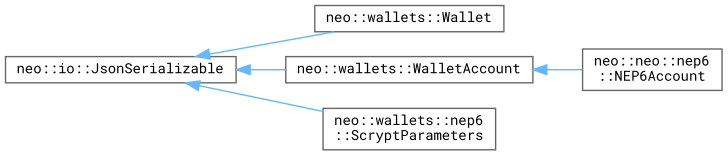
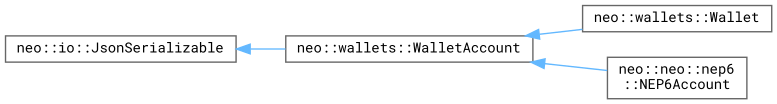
edge "neo::wallets::Wallet" -> "neo::io::JsonSerializable": now "neo::wallets::Wallet" -> "neo::wallets::WalletAccount"
node "neo::wallets::nep6 ::ScryptParameters": removed
